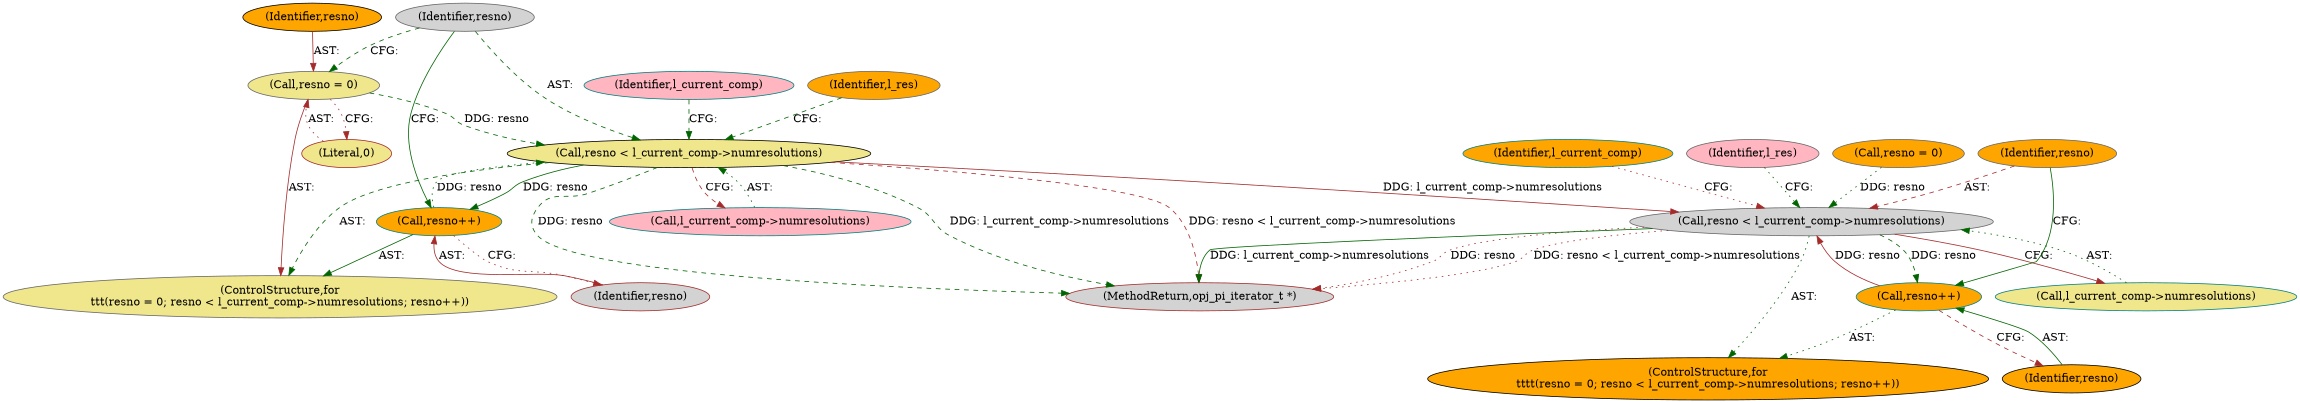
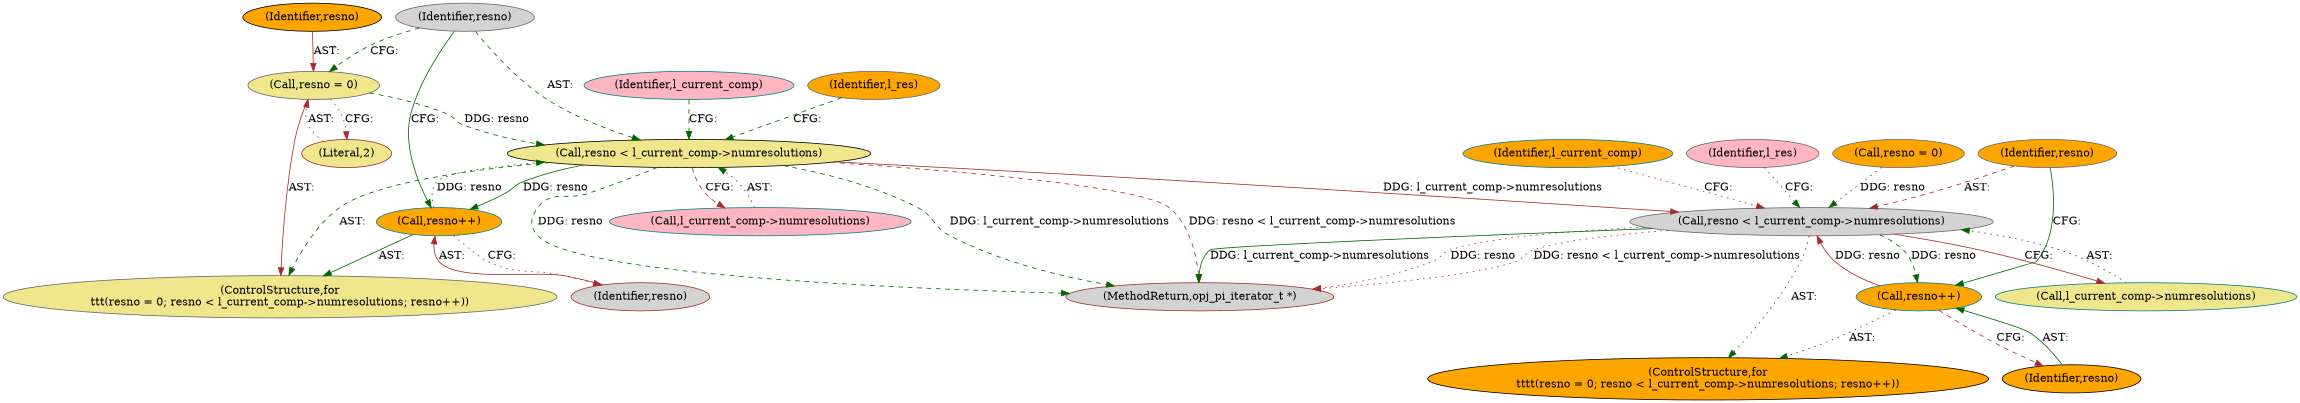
node "(Literal,0)": label "(Literal,0)" -> "(Literal,2)"
